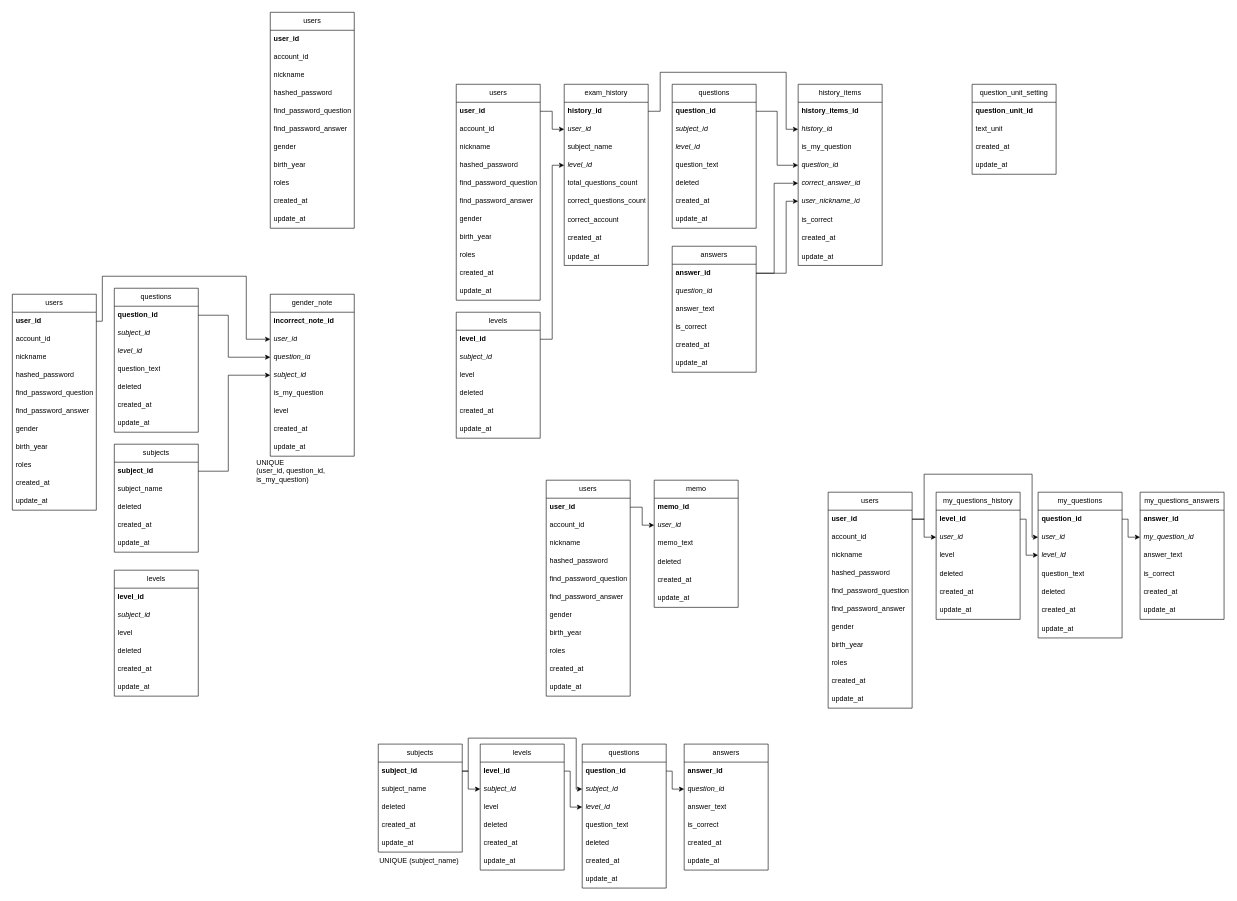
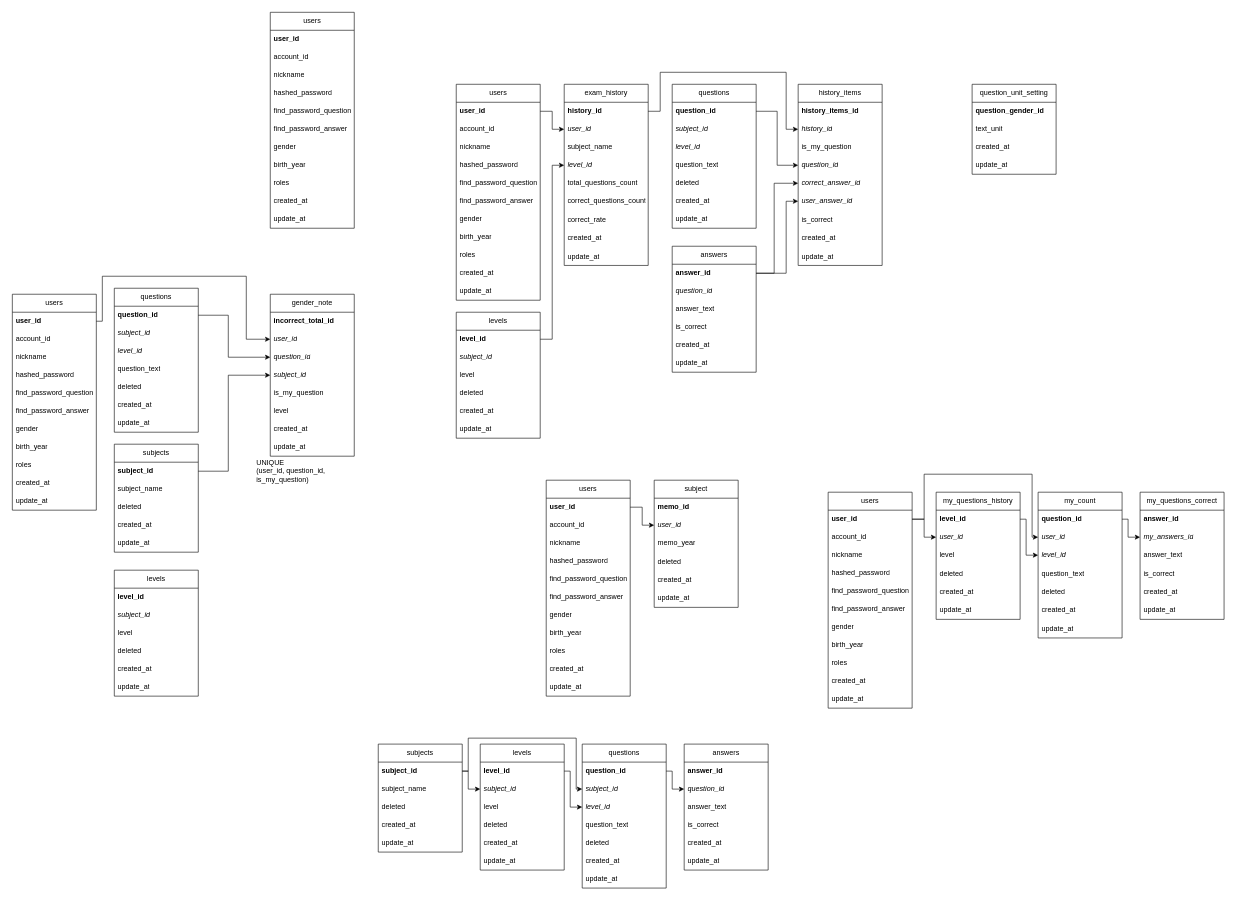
node "question_unit_id": label "question_unit_id" -> "question_gender_id"
node "user_nickname_id": label "user_nickname_id" -> "user_answer_id"
node "correct_account": label "correct_account" -> "correct_rate"
node "incorrect_note_id": label "incorrect_note_id" -> "incorrect_total_id"
node "memo": label "memo" -> "subject"
node "my_questions": label "my_questions" -> "my_count"
node "my_questions_answers": label "my_questions_answers" -> "my_questions_correct"
node "my_question_id": label "my_question_id" -> "my_answers_id"
node "memo_text": label "memo_text" -> "memo_year"
node "UNIQUE (subject_name)": removed
